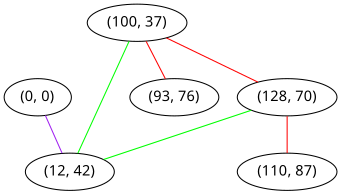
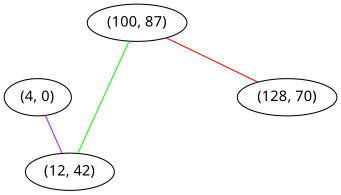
node "(100, 37)": label "(100, 37)" -> "(100, 87)"
node "(0, 0)": label "(0, 0)" -> "(4, 0)"
node "(93, 76)": removed
edge "(128, 70)" -- "(12, 42)": removed
node "(110, 87)": removed
